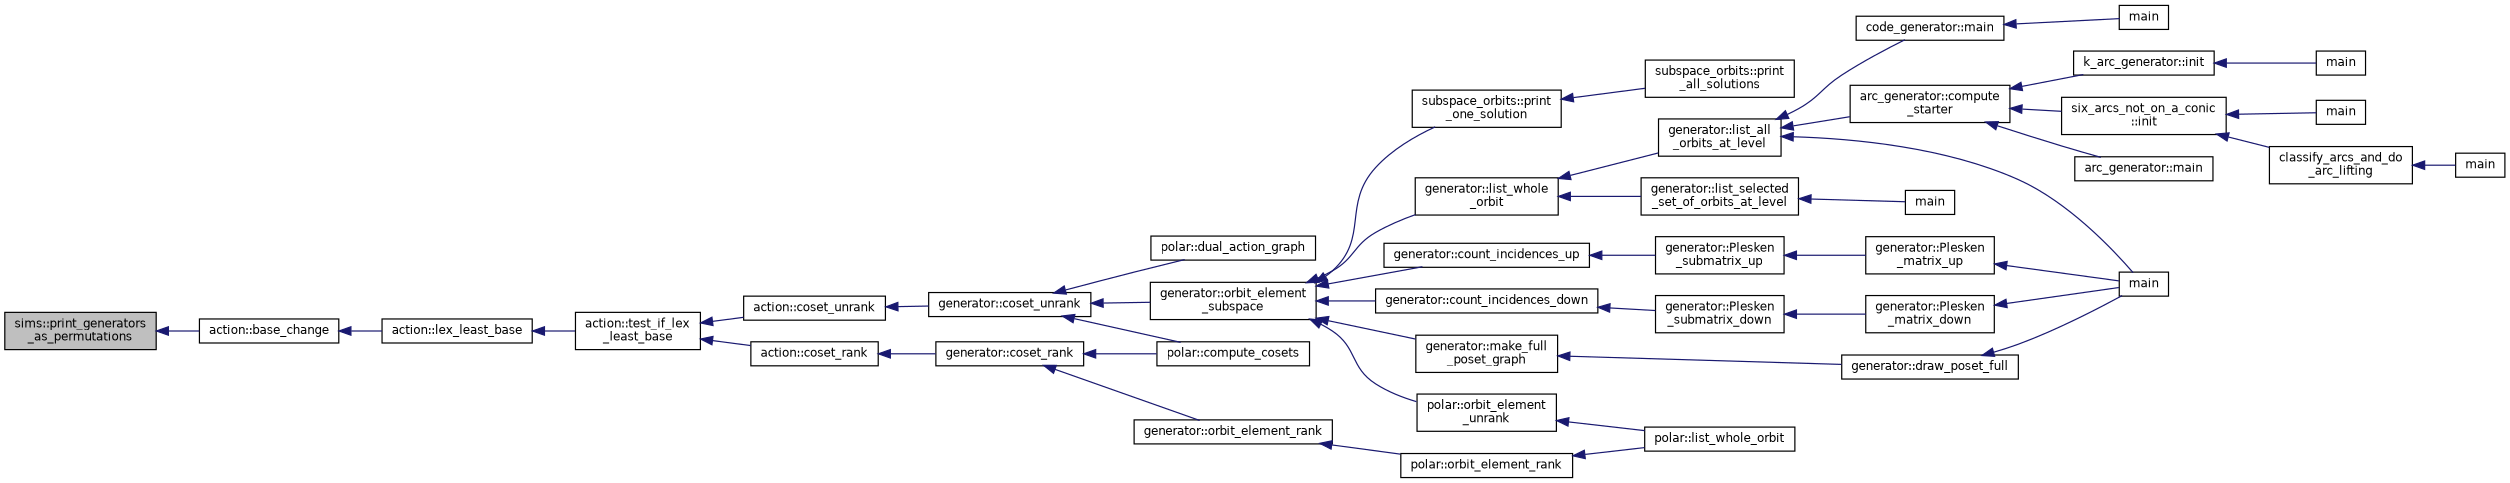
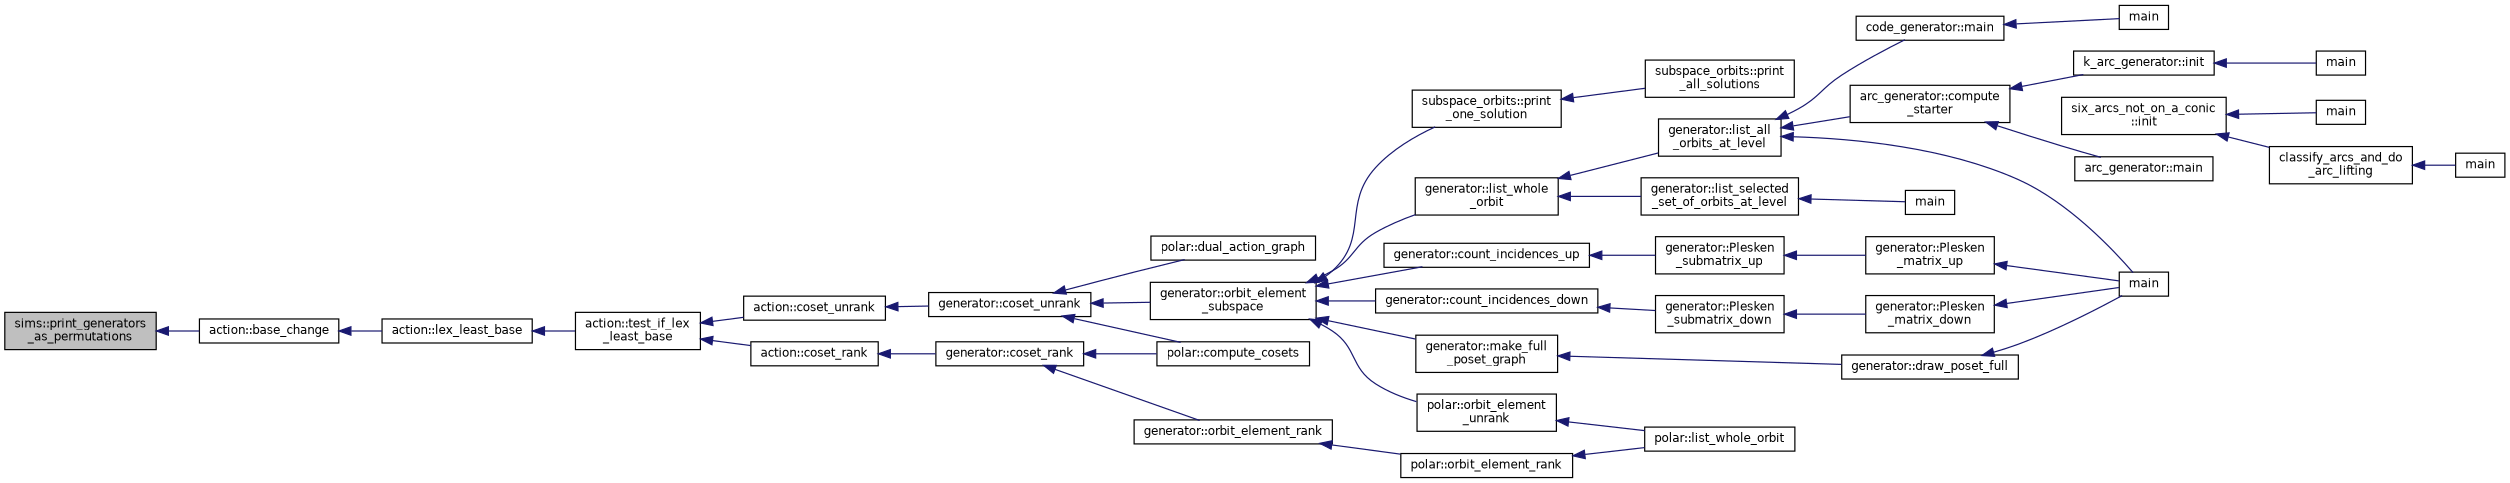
edge "six_arcs_not_on_a_conic ::init" -> "arc_generator::compute _starter": removed
